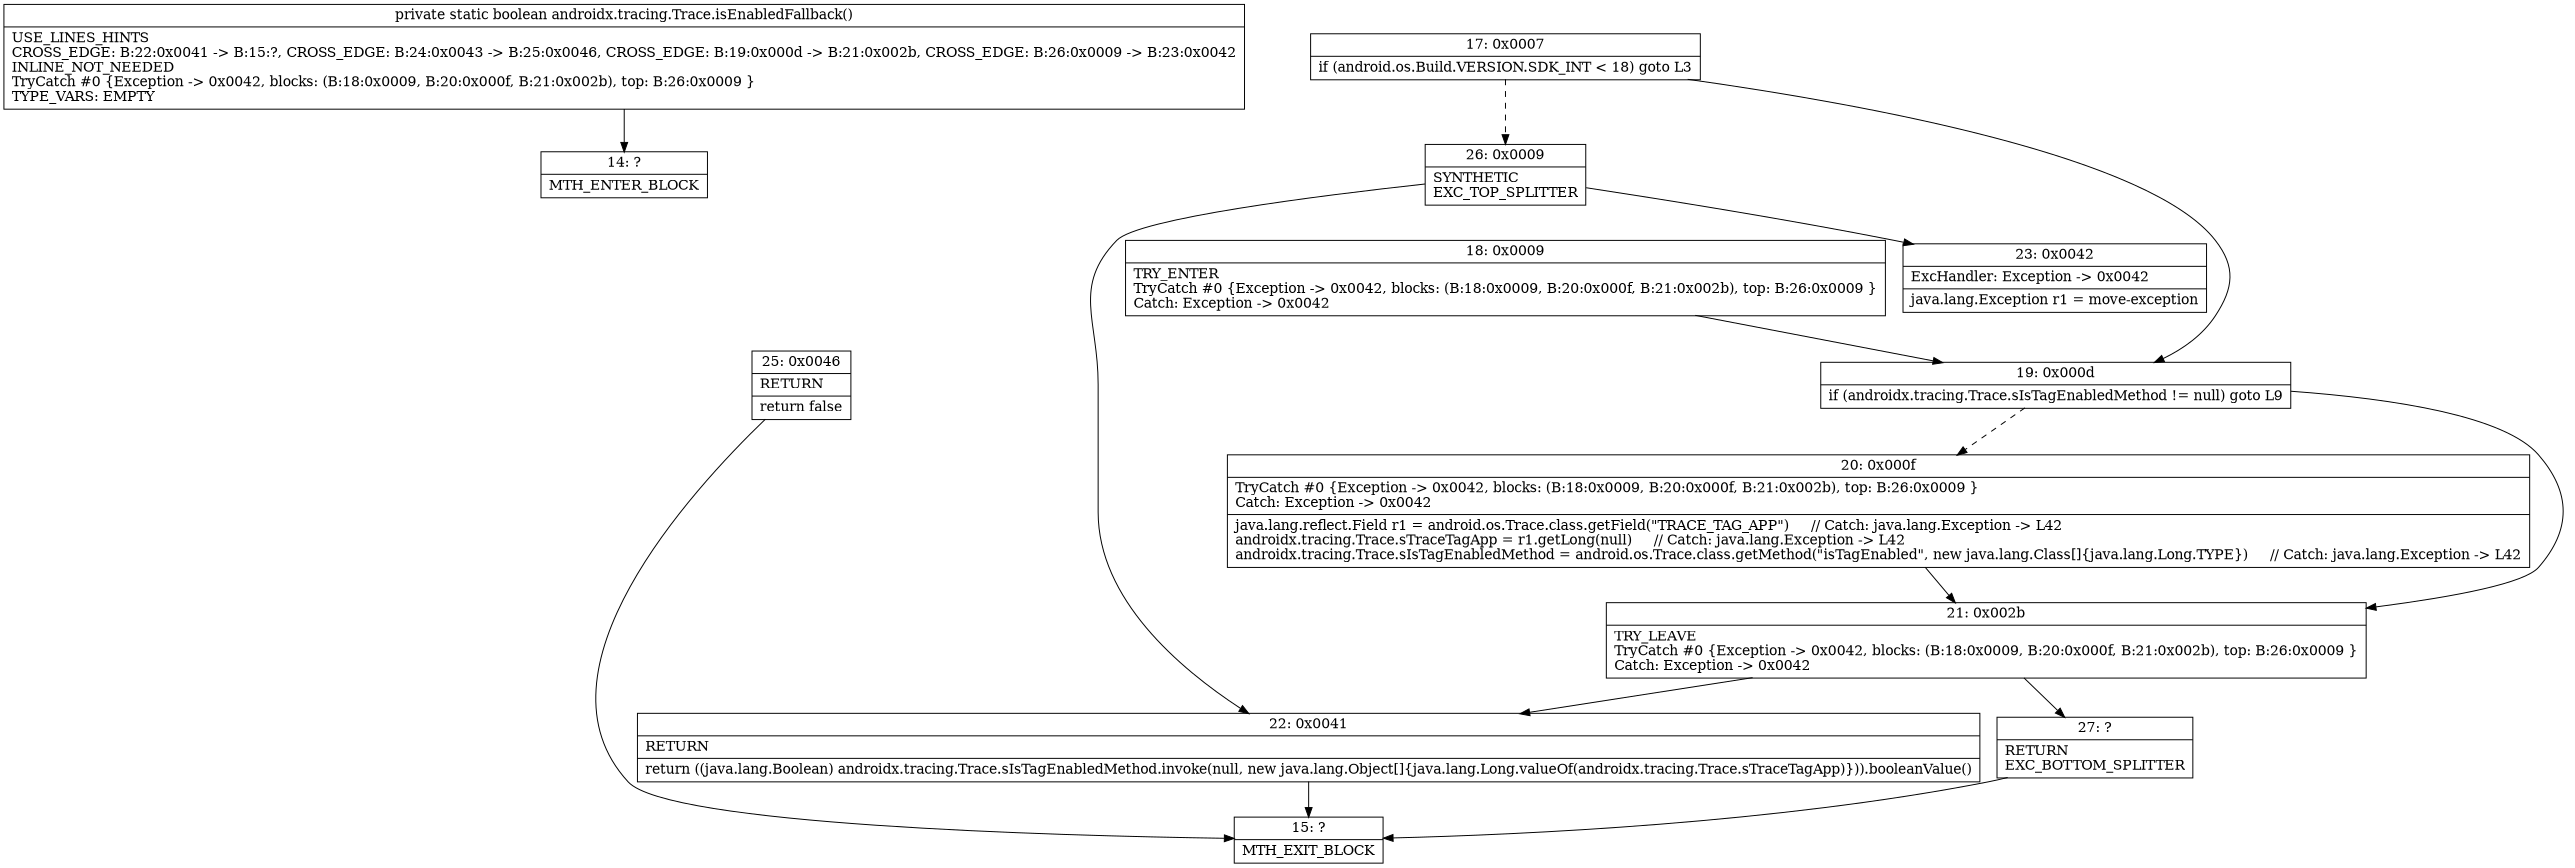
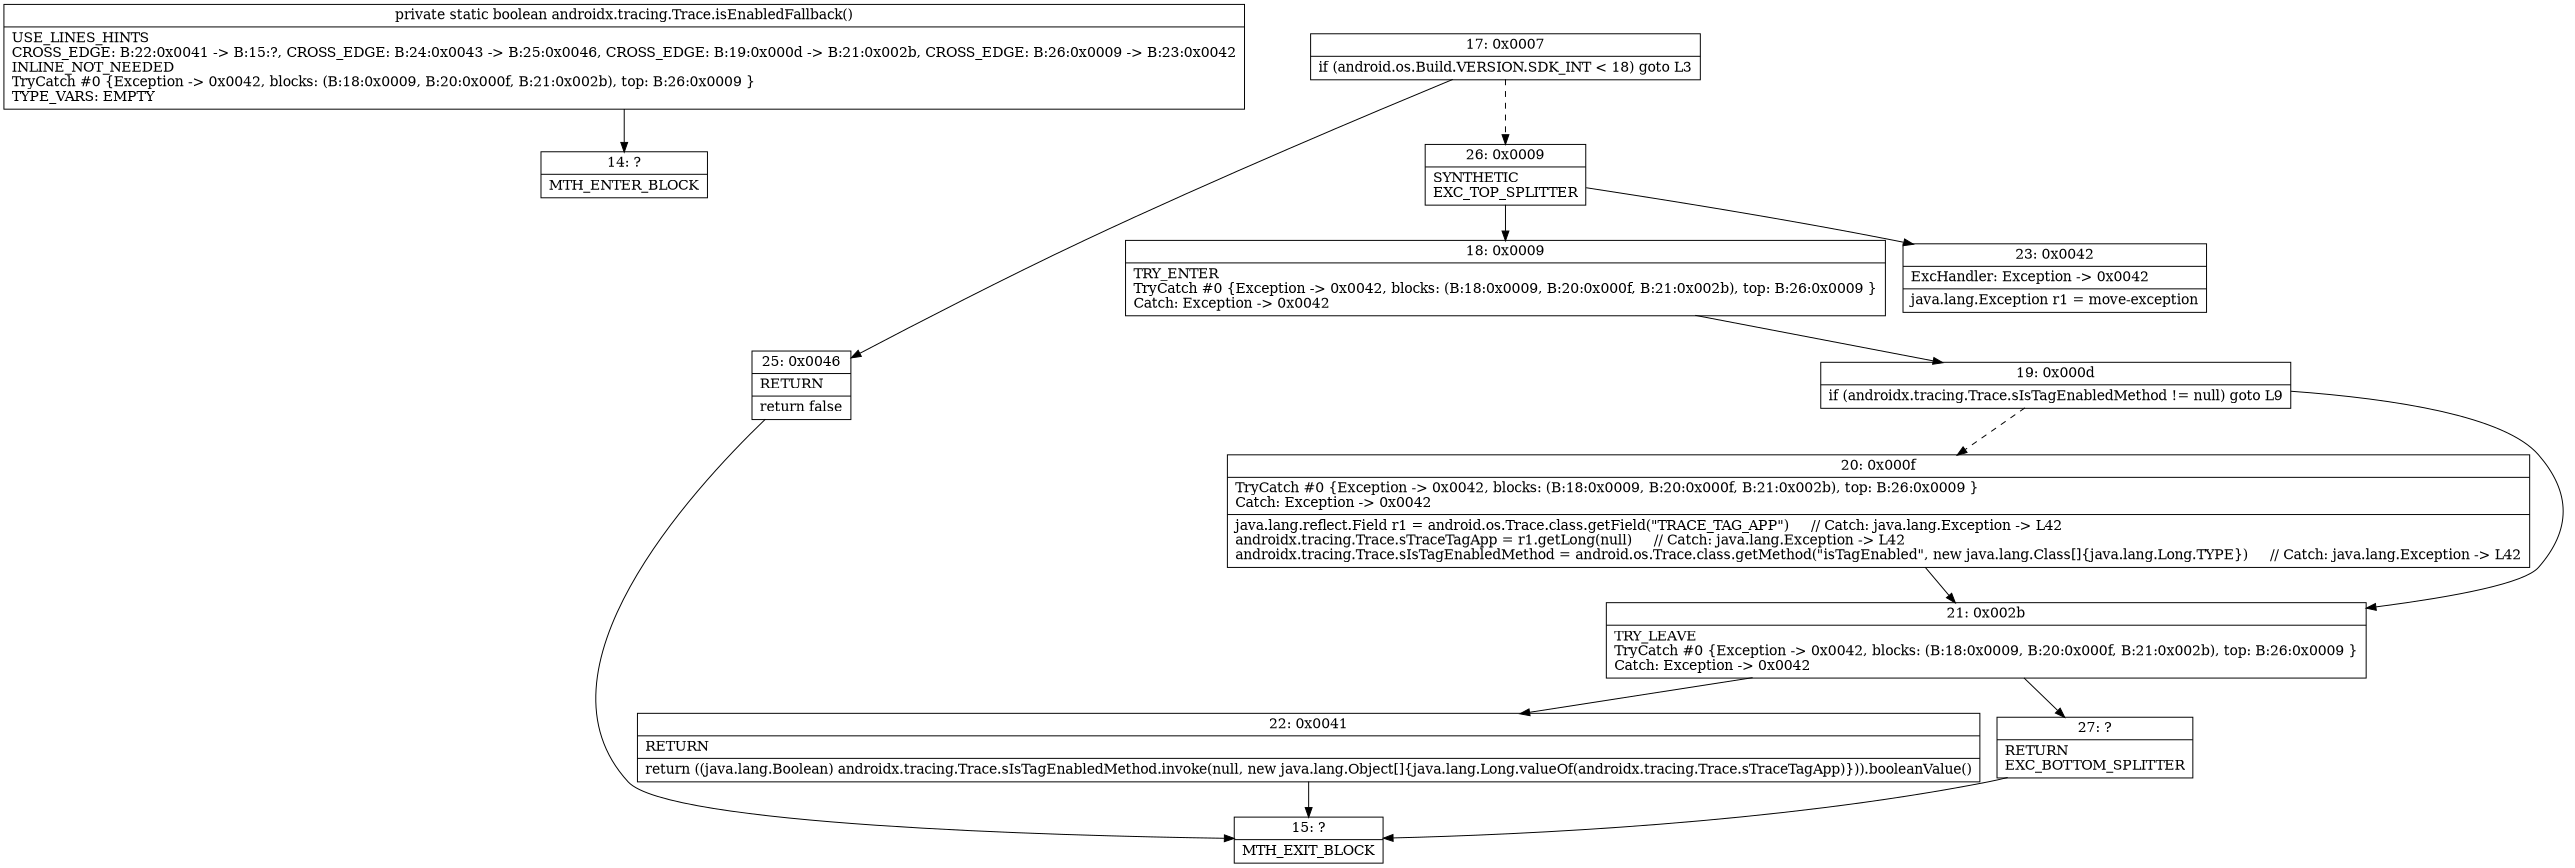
edge "17: 0x0007" -> "19: 0x000d": now "17: 0x0007" -> "25: 0x0046"
edge "26: 0x0009" -> "22: 0x0041": now "26: 0x0009" -> "18: 0x0009"
